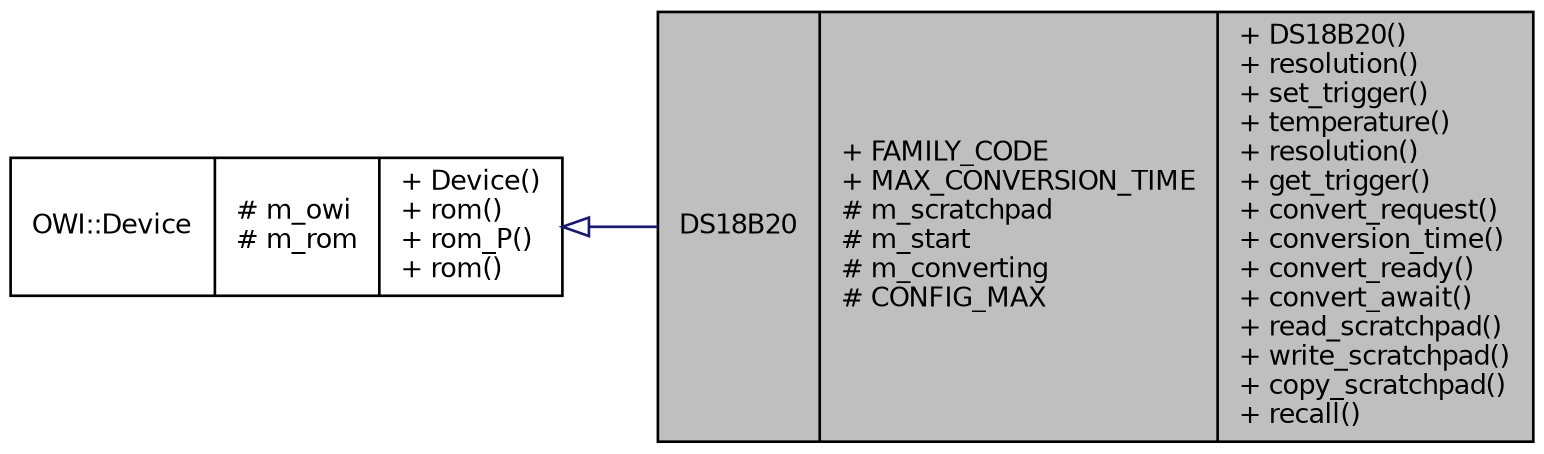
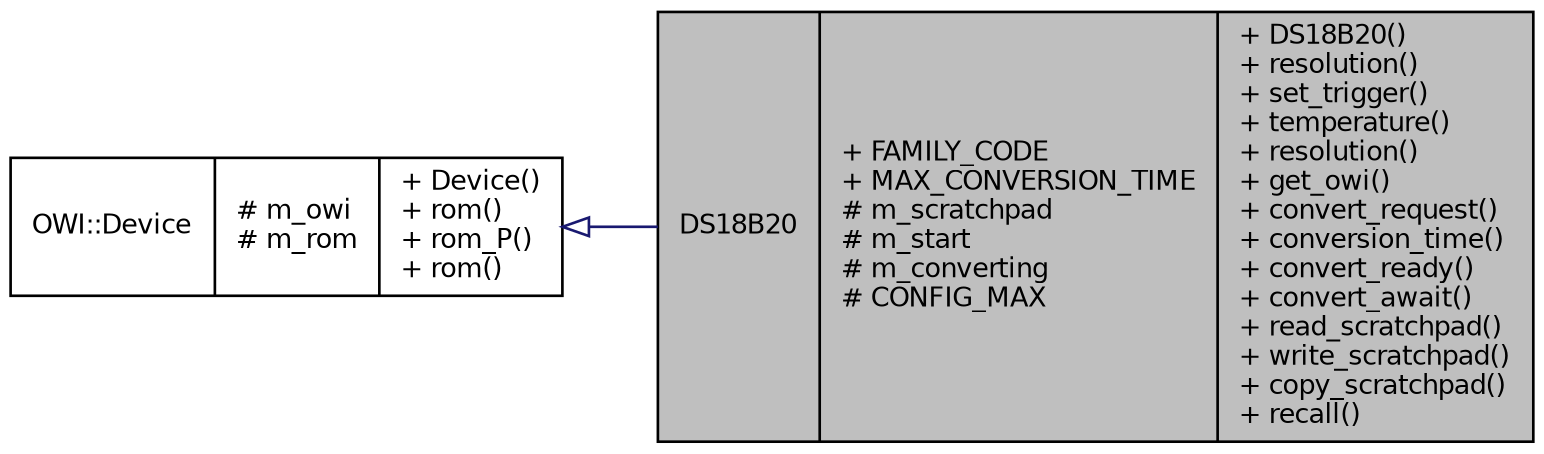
node "DS18B20": text "+ get_trigger()" -> "+ get_owi()"
